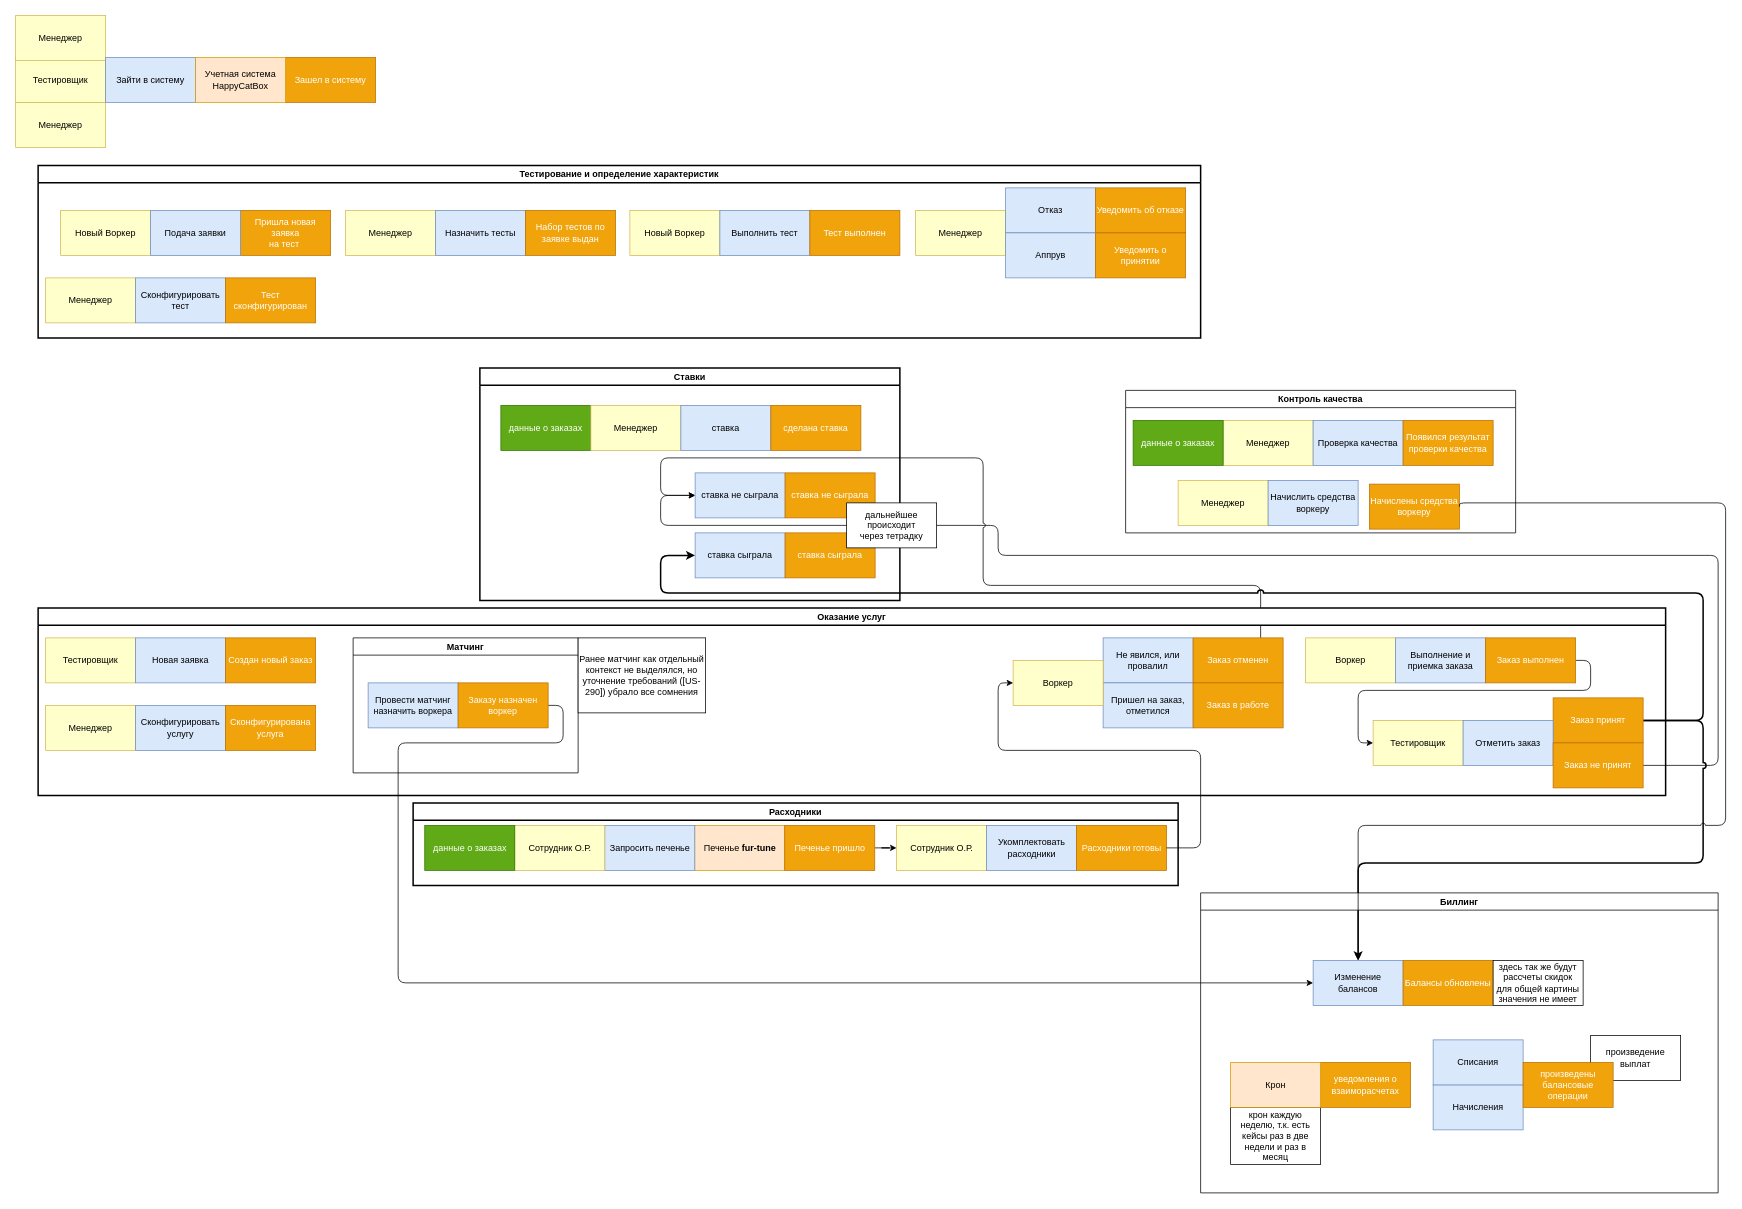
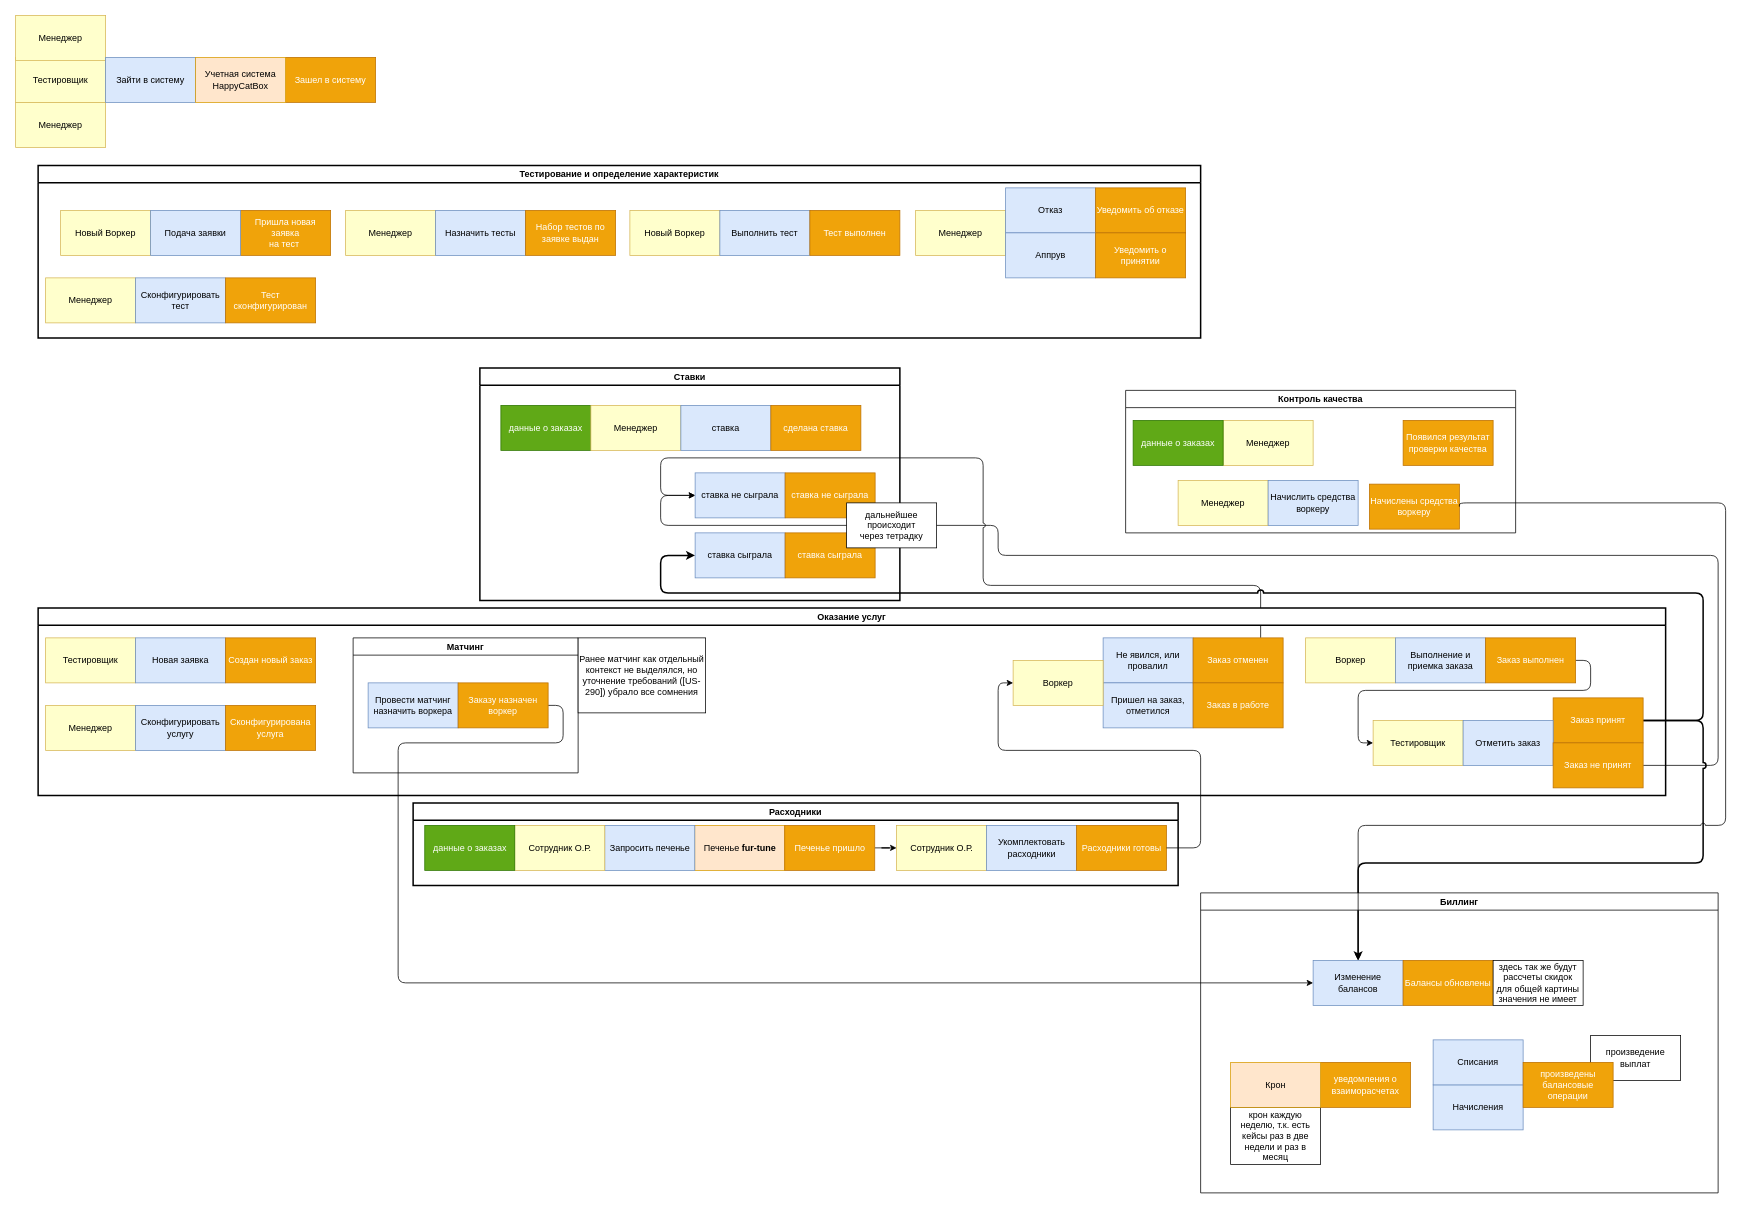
node "Проверка качества": removed
